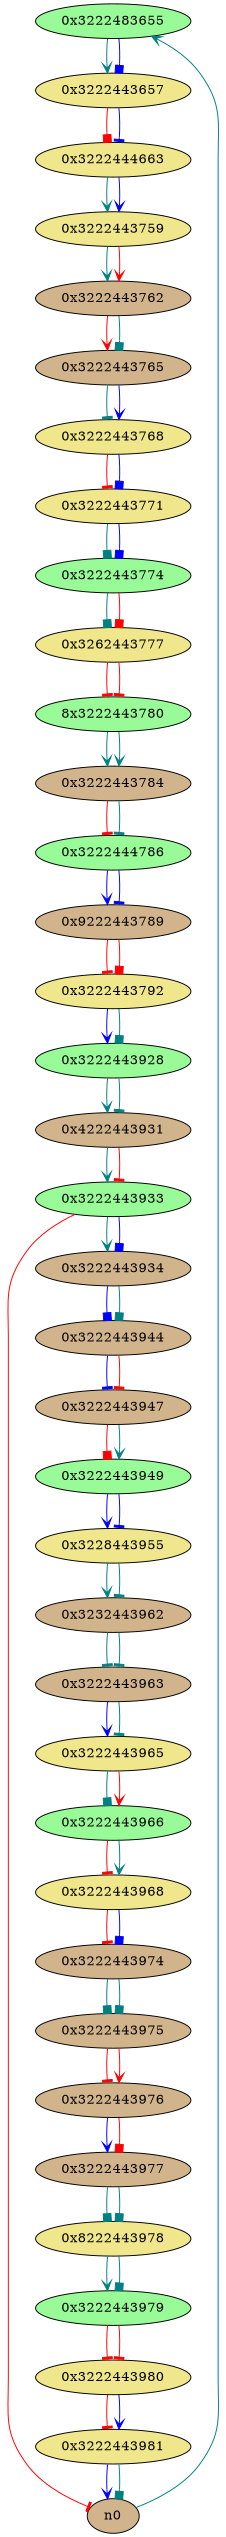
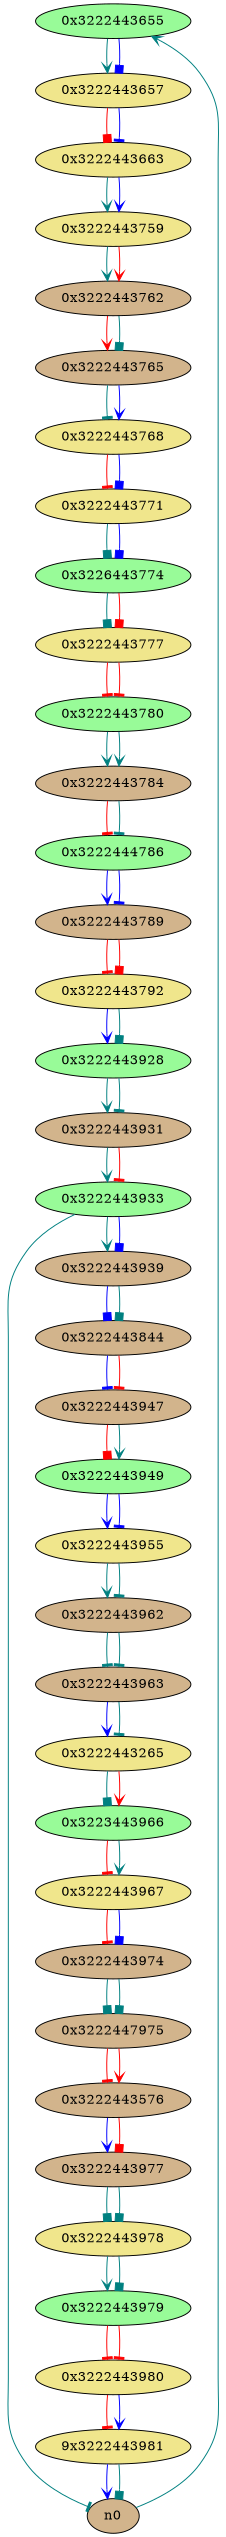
node "0x3222483655": label "0x3222483655" -> "0x3222443655"
node "0x3222444663": label "0x3222444663" -> "0x3222443663"
node "0x3222443774": label "0x3222443774" -> "0x3226443774"
node "0x3262443777": label "0x3262443777" -> "0x3222443777"
node "8x3222443780": label "8x3222443780" -> "0x3222443780"
node "0x9222443789": label "0x9222443789" -> "0x3222443789"
node "0x4222443931": label "0x4222443931" -> "0x3222443931"
node "0x3222443934": label "0x3222443934" -> "0x3222443939"
node "0x3222443944": label "0x3222443944" -> "0x3222443844"
node "0x3228443955": label "0x3228443955" -> "0x3222443955"
node "0x3232443962": label "0x3232443962" -> "0x3222443962"
node "0x3222443965": label "0x3222443965" -> "0x3222443265"
node "0x3222443966": label "0x3222443966" -> "0x3223443966"
edge "0x3222443933" -> "n0": color red -> teal
node "0x3222443968": label "0x3222443968" -> "0x3222443967"
node "0x3222443975": label "0x3222443975" -> "0x3222447975"
node "0x3222443976": label "0x3222443976" -> "0x3222443576"
node "0x8222443978": label "0x8222443978" -> "0x3222443978"
node "0x3222443981": label "0x3222443981" -> "9x3222443981"
